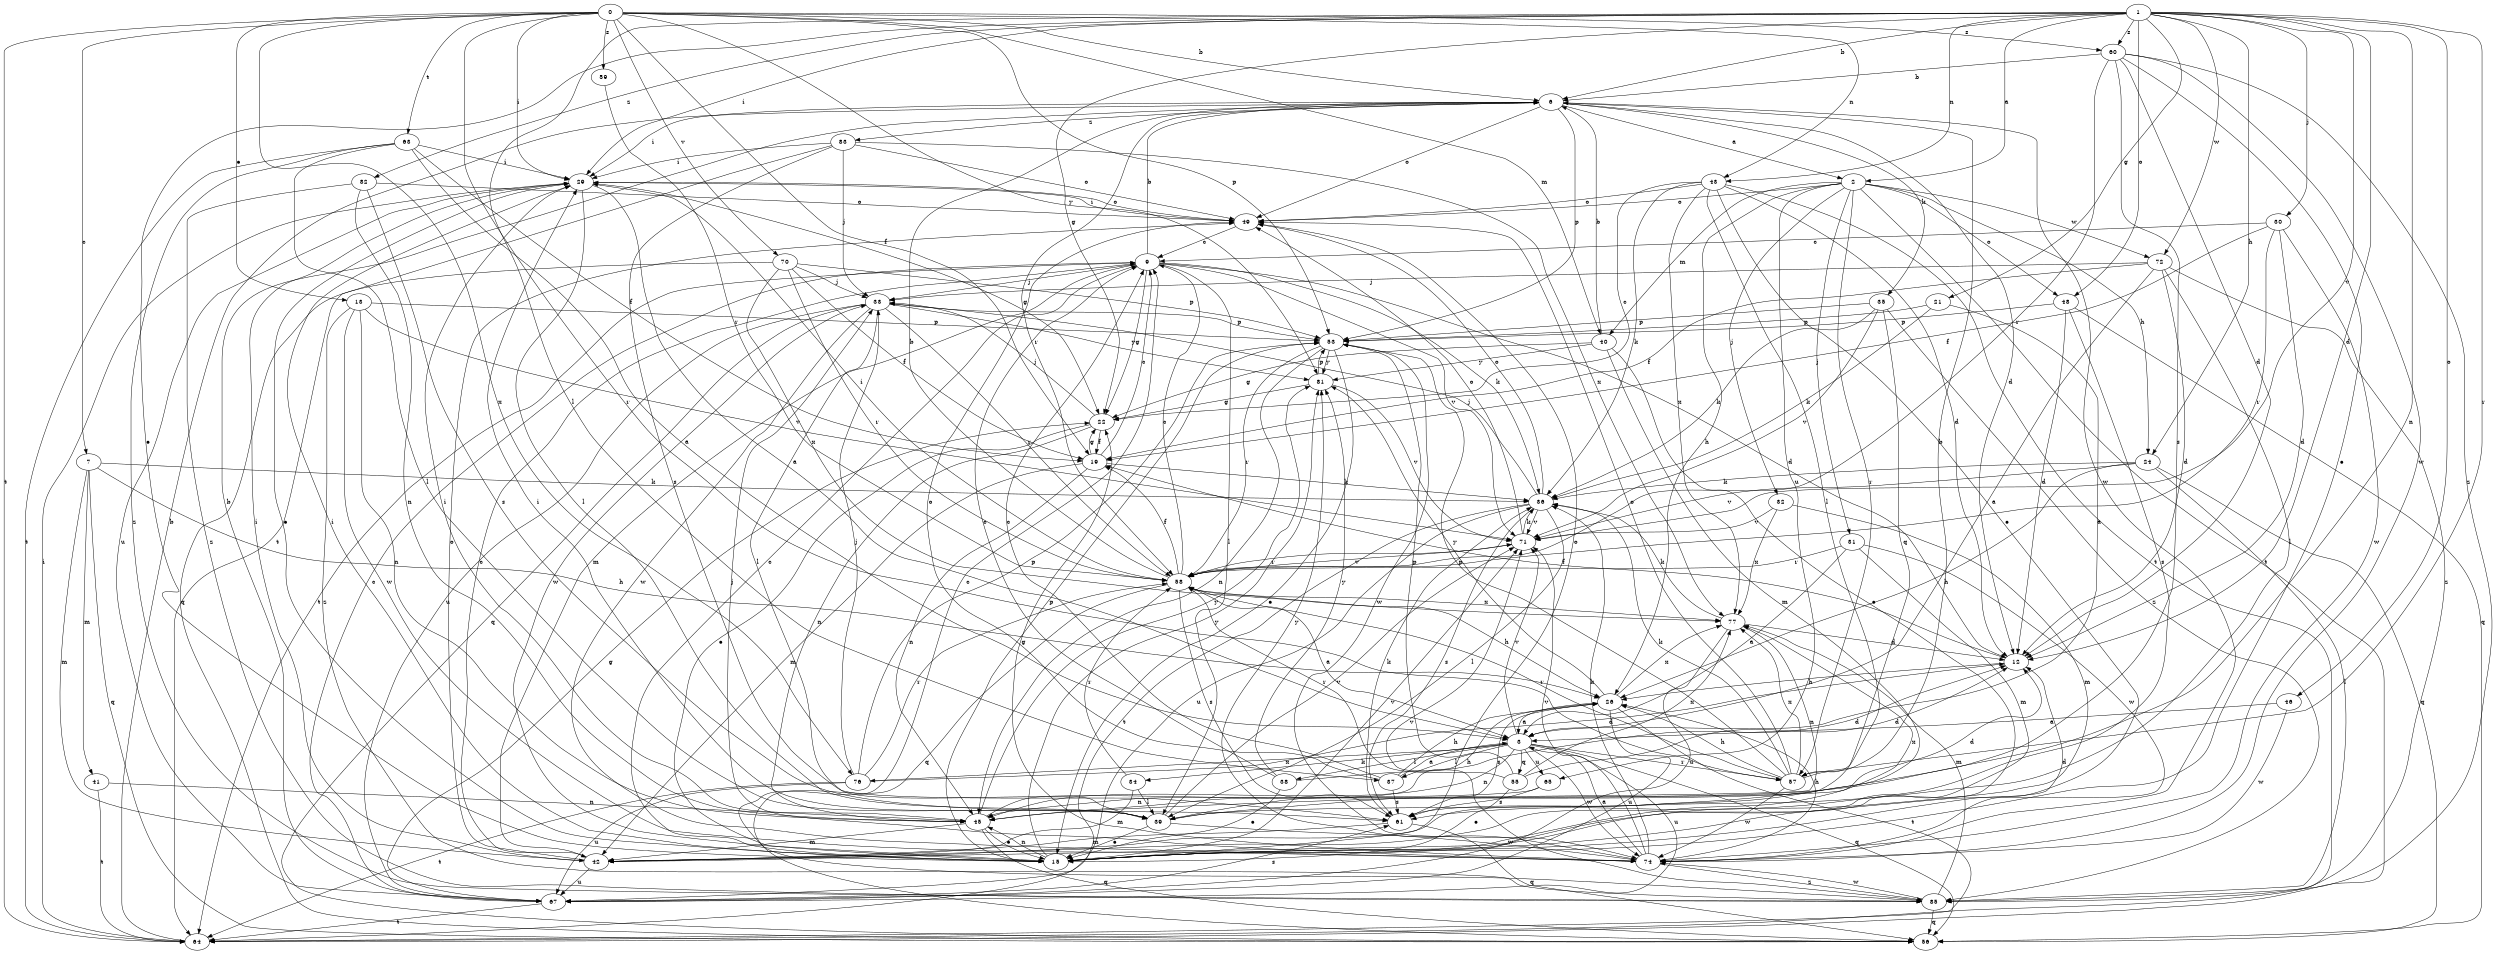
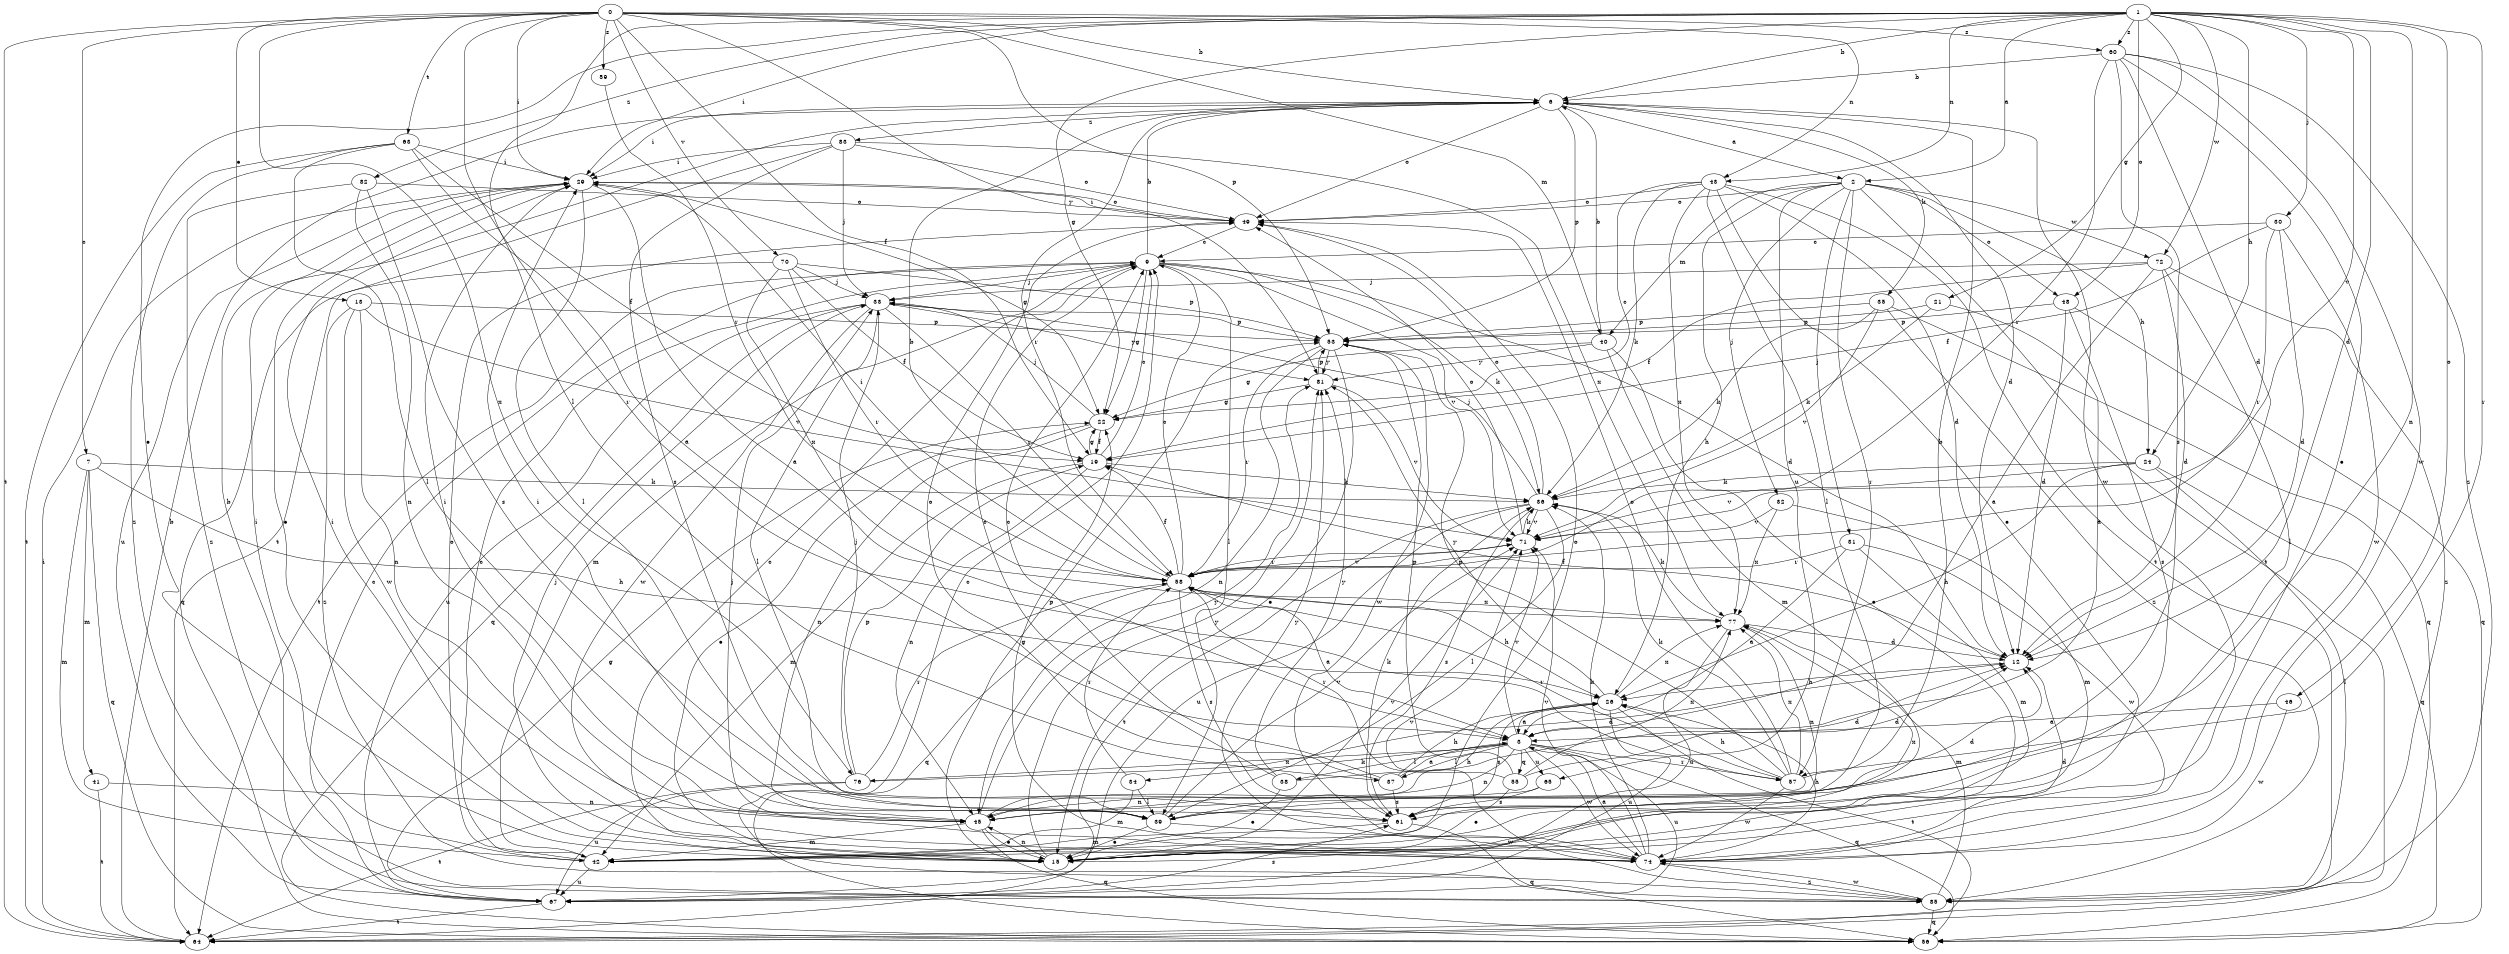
edge "76" -> "53": now "76" -> "19"
edge "35" -> "57": now "35" -> "56"
edge "15" -> "33": label "w" -> "j"
